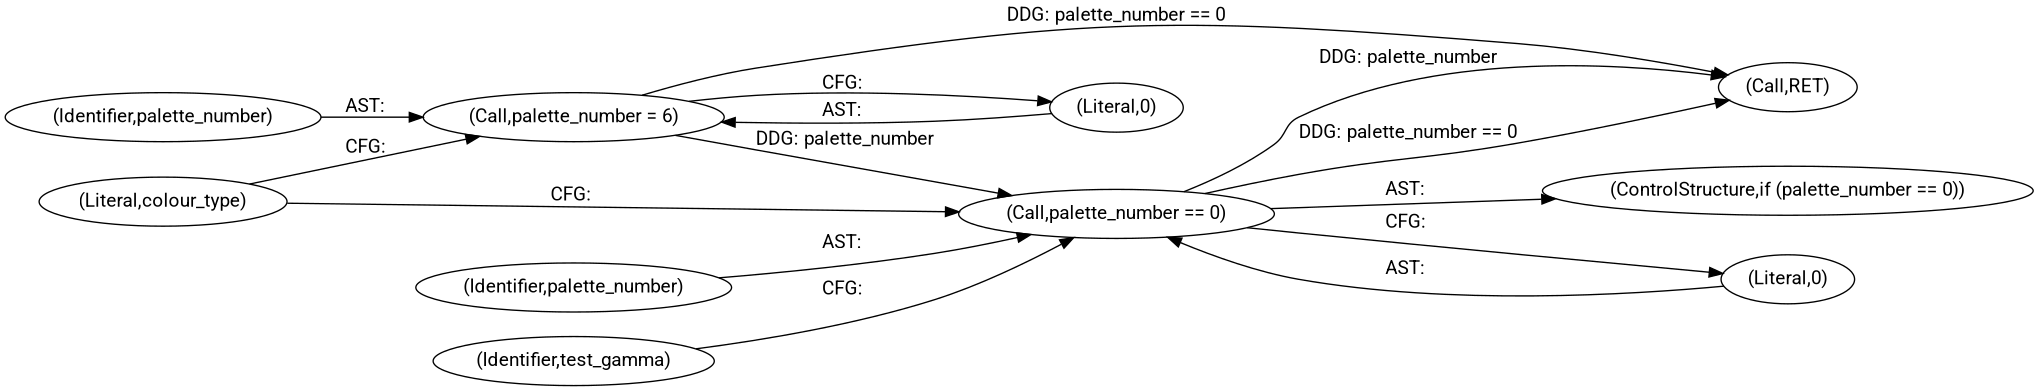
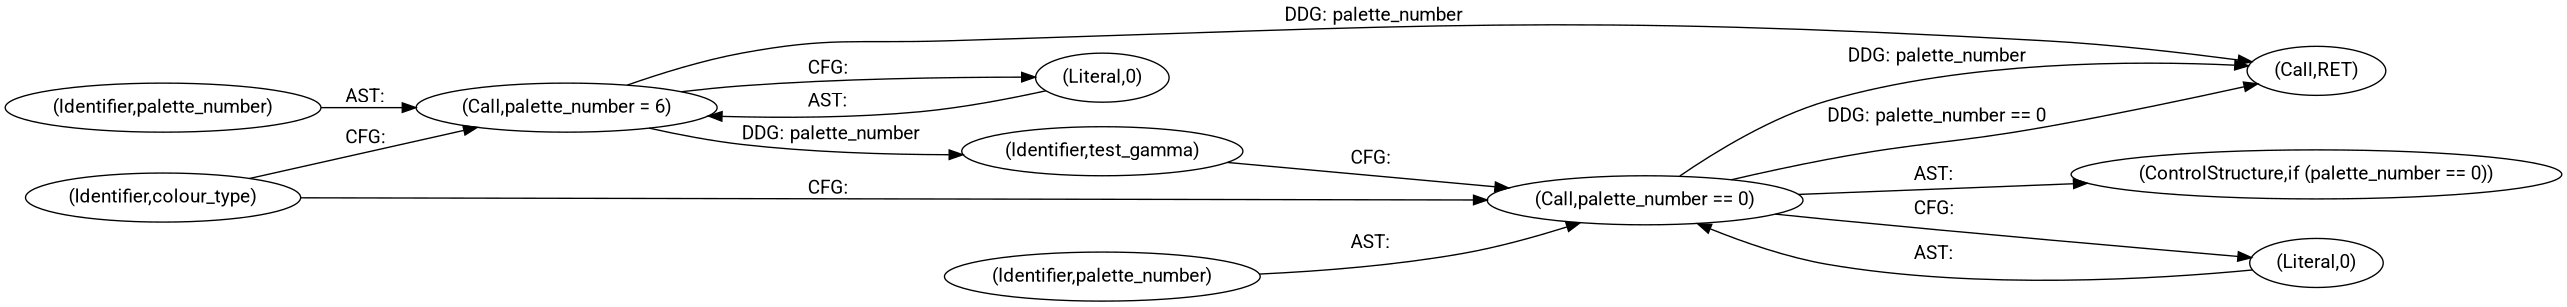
edge "(Call,palette_number = 6)" -> "(Call,RET)": label "DDG: palette_number == 0" -> "DDG: palette_number"
edge "(Call,palette_number = 6)" -> "(Call,palette_number == 0)": now "(Call,palette_number = 6)" -> "(Identifier,test_gamma)"
node "(Literal,colour_type)": label "(Literal,colour_type)" -> "(Identifier,colour_type)"
